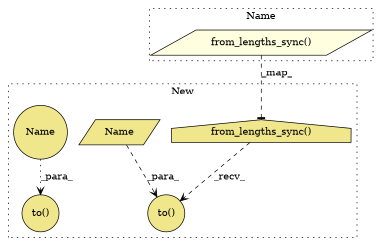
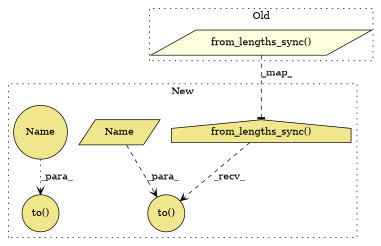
cluster "Name": label "Name" -> "Old"
